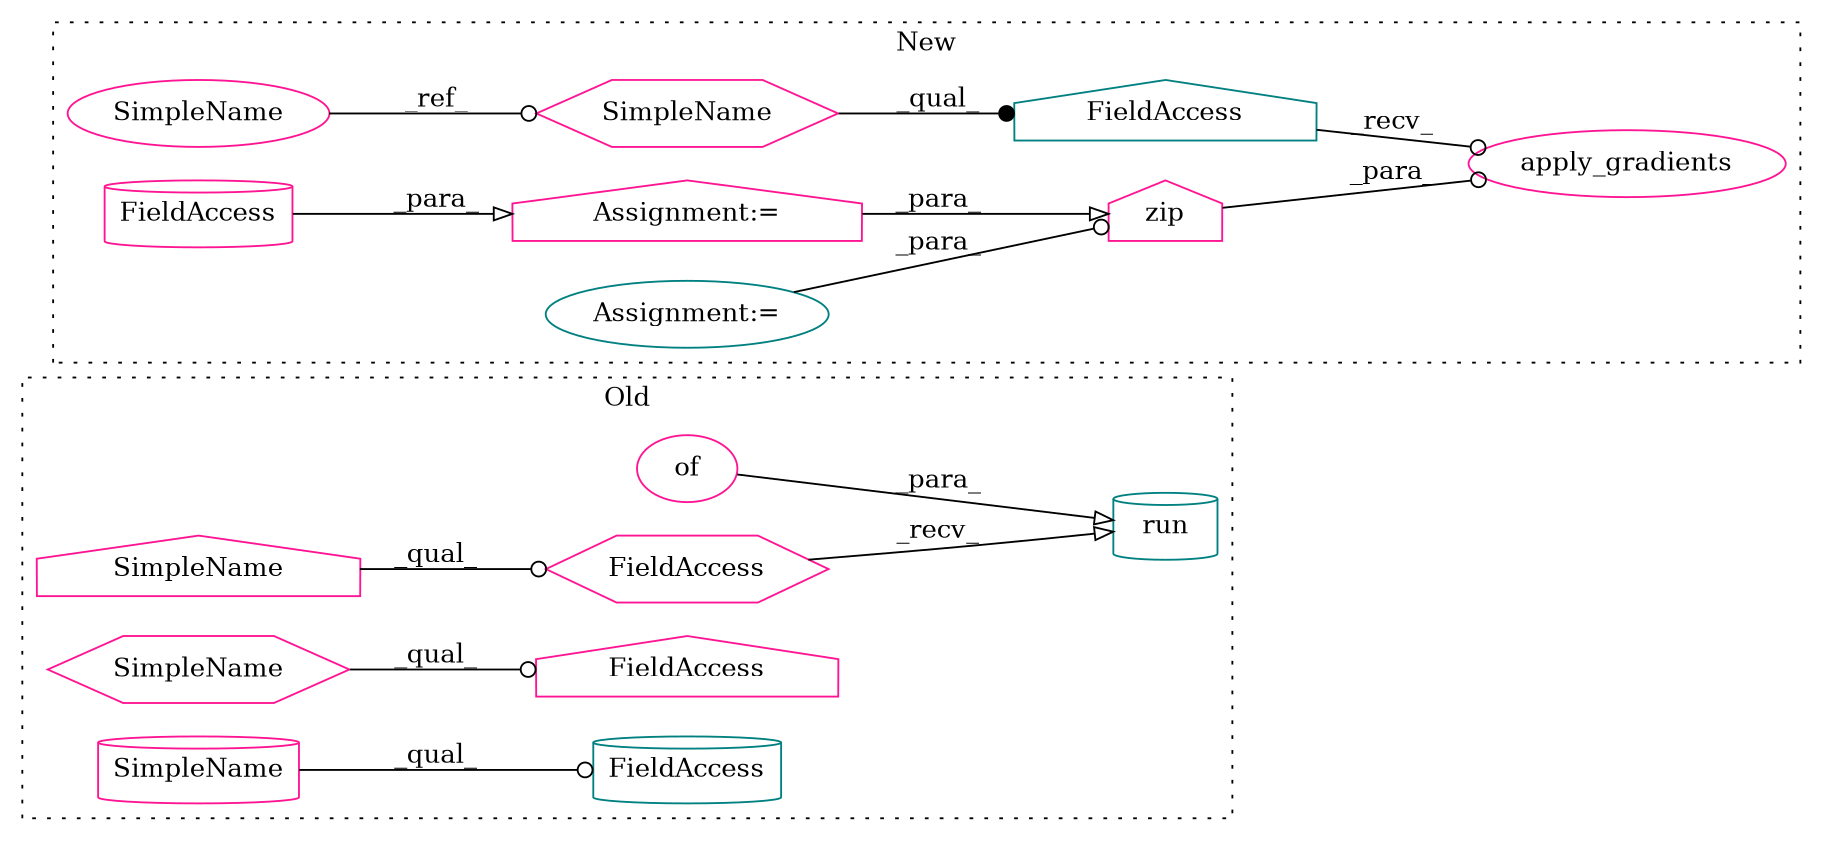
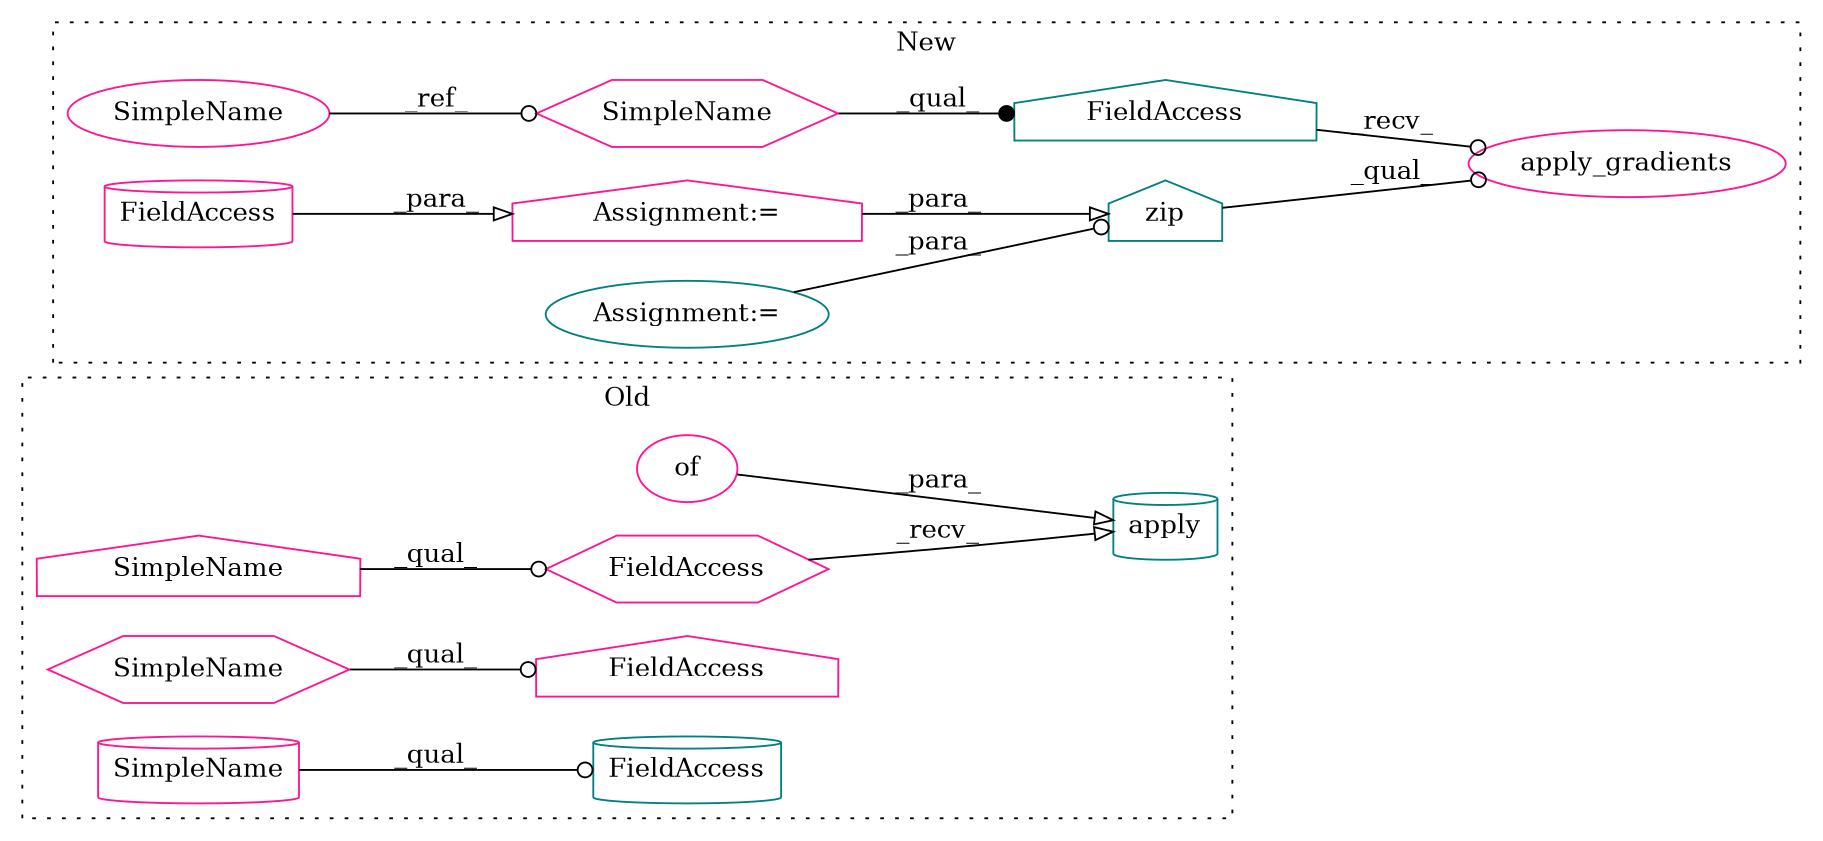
edge "zip" -> "apply_gradients": label "_para_" -> "_qual_"
node "zip": color deeppink -> teal
node "run": label "run" -> "apply"
